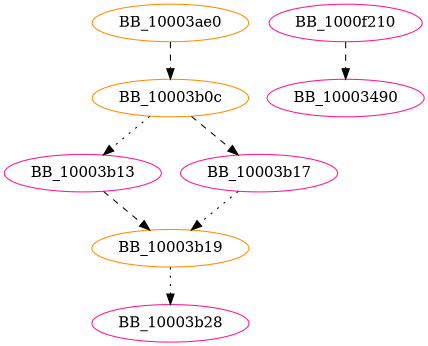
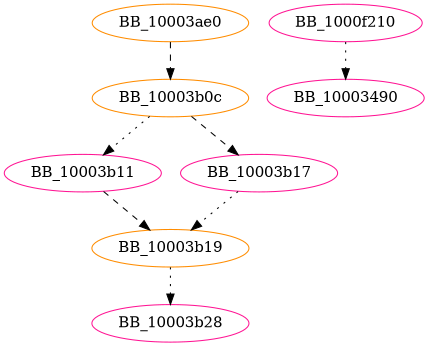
edge "BB_1000f210" -> "BB_10003490": style dashed -> dotted
node "BB_10003b13": label "BB_10003b13" -> "BB_10003b11"
